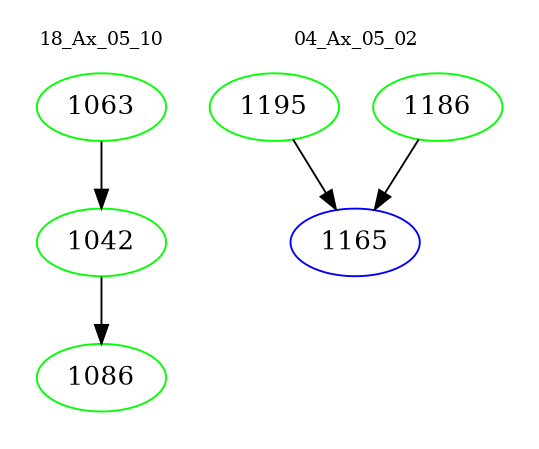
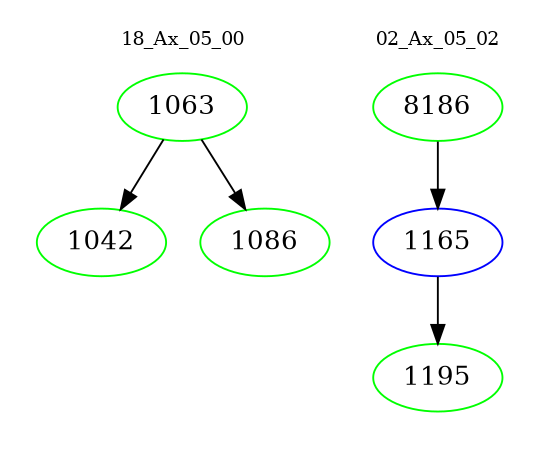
cluster "18_Ax_05_10": label "18_Ax_05_10" -> "18_Ax_05_00"
cluster "04_Ax_05_02": label "04_Ax_05_02" -> "02_Ax_05_02"
node "1186": label "1186" -> "8186"
edge "1195" -> "1165": reversed
edge "1042" -> "1086": now "1063" -> "1086"
